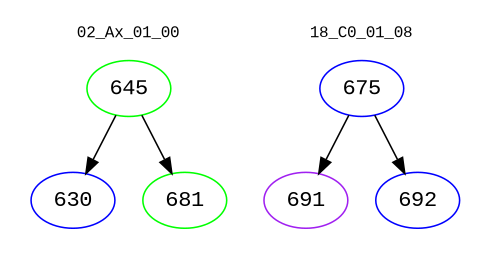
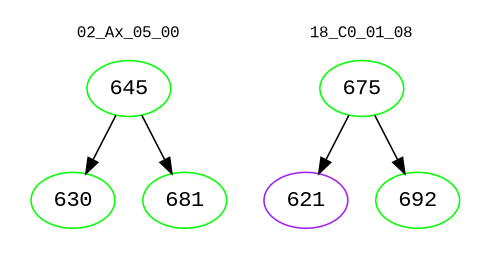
cluster "02_Ax_01_00": label "02_Ax_01_00" -> "02_Ax_05_00"
node "675": color blue -> green
node "630": color blue -> green
node "691": label "691" -> "621"
node "692": color blue -> green
